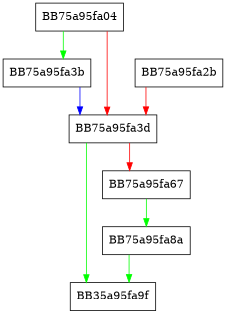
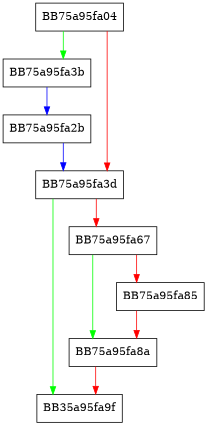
edge "BB75a95fa3b" -> "BB75a95fa3d": now "BB75a95fa3b" -> "BB75a95fa2b"
edge "BB75a95fa2b" -> "BB75a95fa3d": color red -> blue
edge "BB75a95fa8a" -> "BB35a95fa9f": color green -> red
node "BB75a95fa85": added
